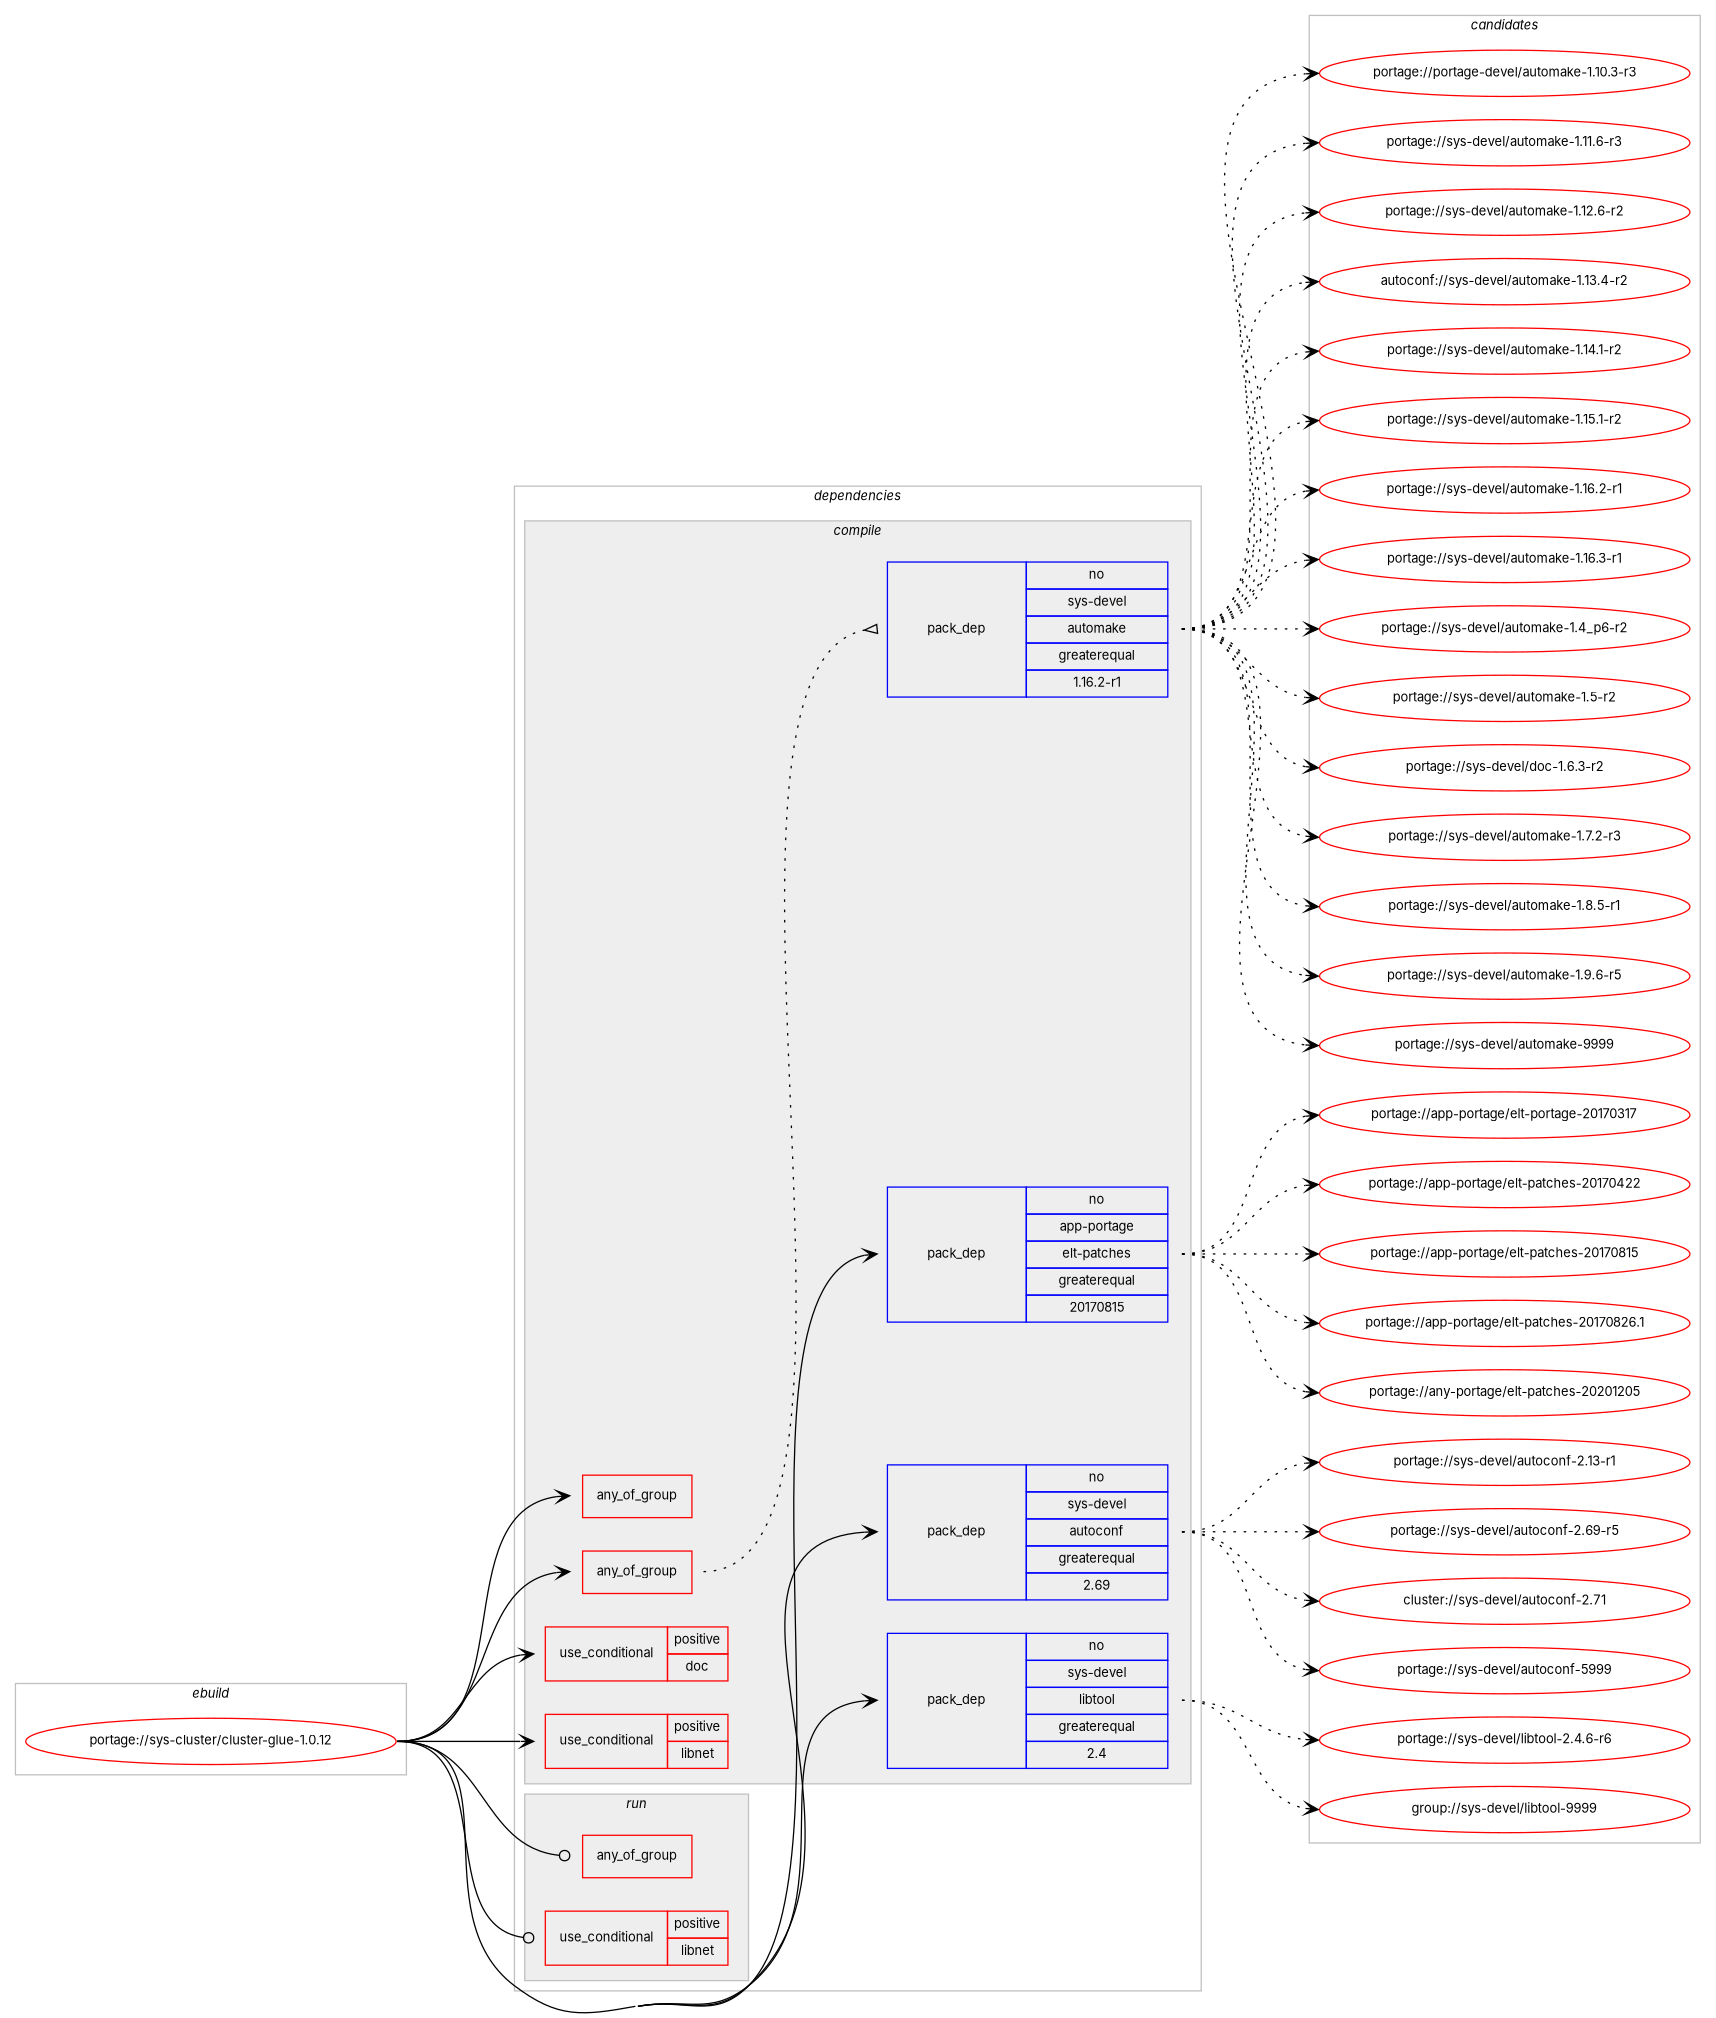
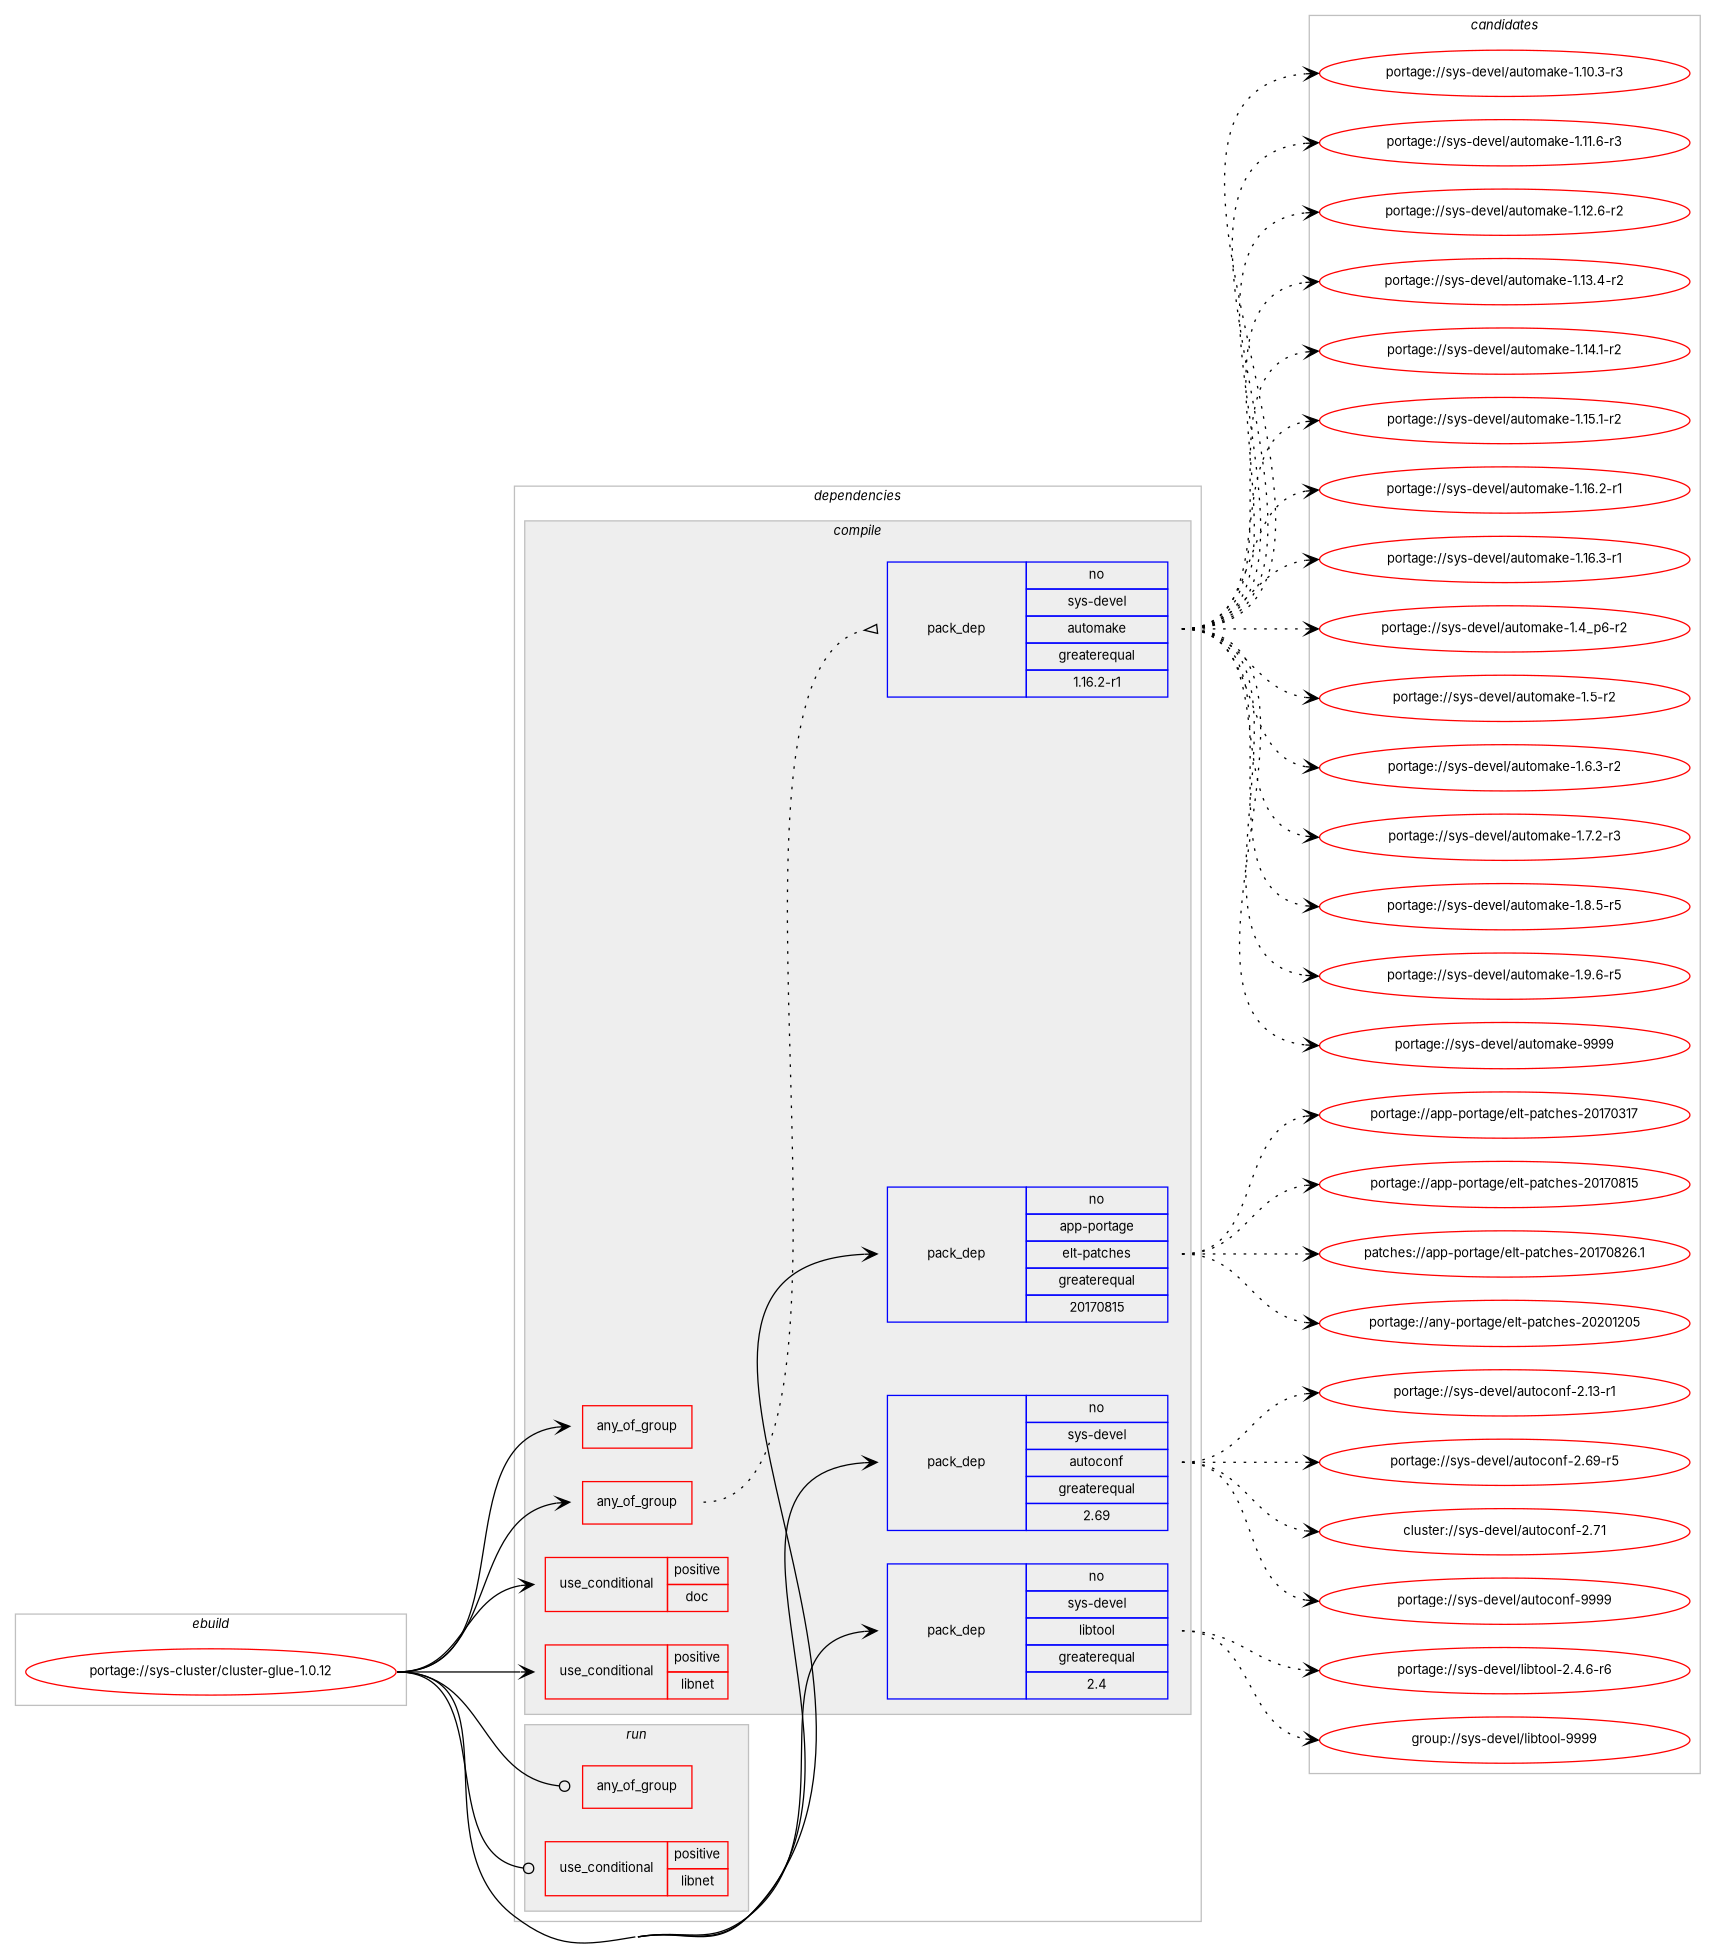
node "portage://portage-devel/automake-1.10.3-r3": label "portage://portage-devel/automake-1.10.3-r3" -> "portage://sys-devel/automake-1.10.3-r3"
node "autoconf://sys-devel/automake-1.13.4-r2": label "autoconf://sys-devel/automake-1.13.4-r2" -> "portage://sys-devel/automake-1.13.4-r2"
node "portage://sys-devel/doc-1.6.3-r2": label "portage://sys-devel/doc-1.6.3-r2" -> "portage://sys-devel/automake-1.6.3-r2"
node "portage://sys-devel/automake-1.8.5-r1": label "portage://sys-devel/automake-1.8.5-r1" -> "portage://sys-devel/automake-1.8.5-r5"
node "portage://app-portage/elt-portage-20170317": label "portage://app-portage/elt-portage-20170317" -> "portage://app-portage/elt-patches-20170317"
node "portage://app-portage/elt-patches-20170422": removed
node "portage://app-portage/elt-patches-20170826.1": label "portage://app-portage/elt-patches-20170826.1" -> "patches://app-portage/elt-patches-20170826.1"
node "portage://sys-devel/autoconf-5999": label "portage://sys-devel/autoconf-5999" -> "portage://sys-devel/autoconf-9999"
